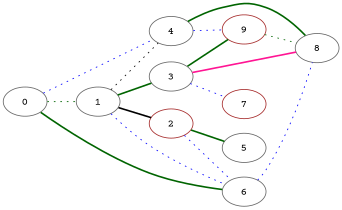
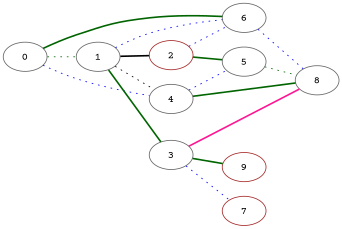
edge "9" -- "4": now "5" -- "4"
edge "9" -- "8": now "5" -- "8"
